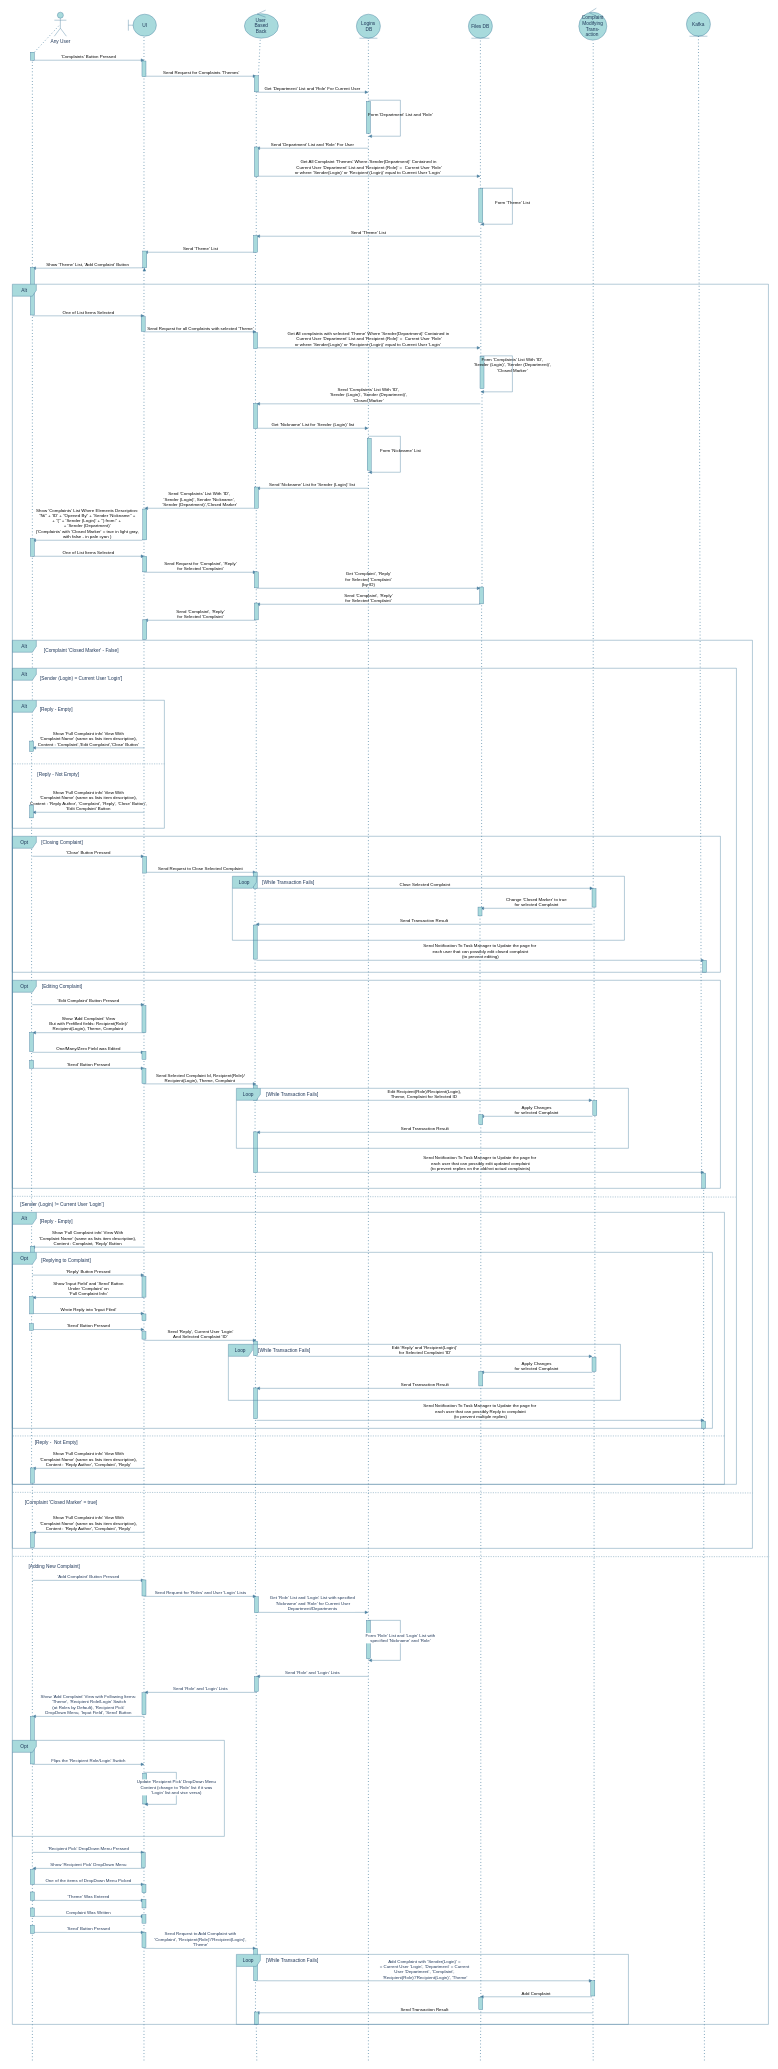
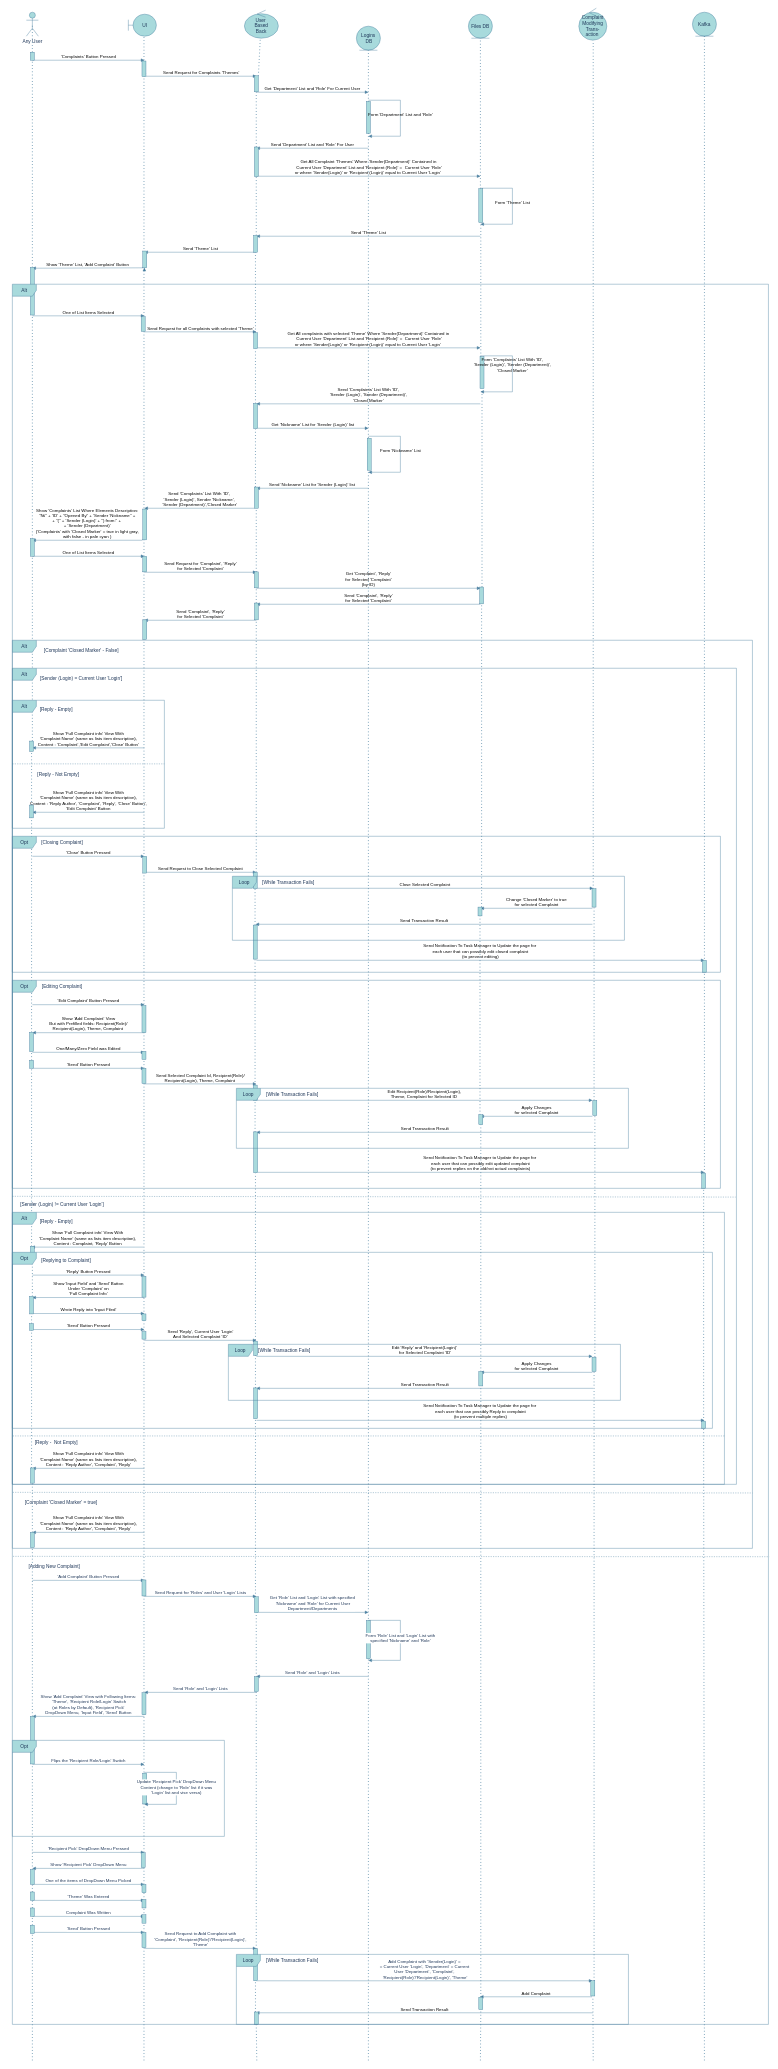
node "Any User": moved (60, 24) -> (32, 24)
node "Kafka": moved (698, 24) -> (704, 24)
node "Logins DB": moved (368, 26) -> (368, 38)
